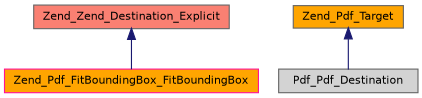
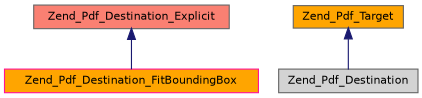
node "Zend_Zend_Destination_Explicit": label "Zend_Zend_Destination_Explicit" -> "Zend_Pdf_Destination_Explicit"
node "Zend_Pdf_FitBoundingBox_FitBoundingBox": label "Zend_Pdf_FitBoundingBox_FitBoundingBox" -> "Zend_Pdf_Destination_FitBoundingBox"
node "Pdf_Pdf_Destination": label "Pdf_Pdf_Destination" -> "Zend_Pdf_Destination"
